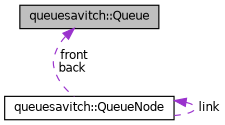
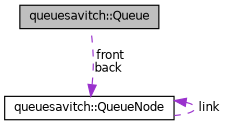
edge "queuesavitch::QueueNode" -> "queuesavitch::Queue": reversed
